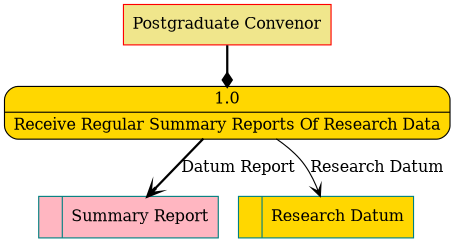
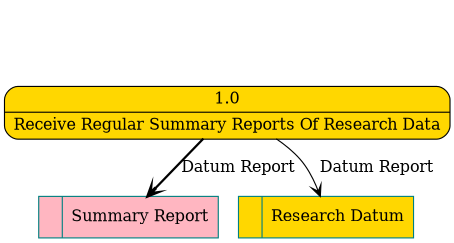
node "Postgraduate Convenor": removed
edge "1.0" -> "Research Datum": label "Research Datum" -> "Datum Report"
